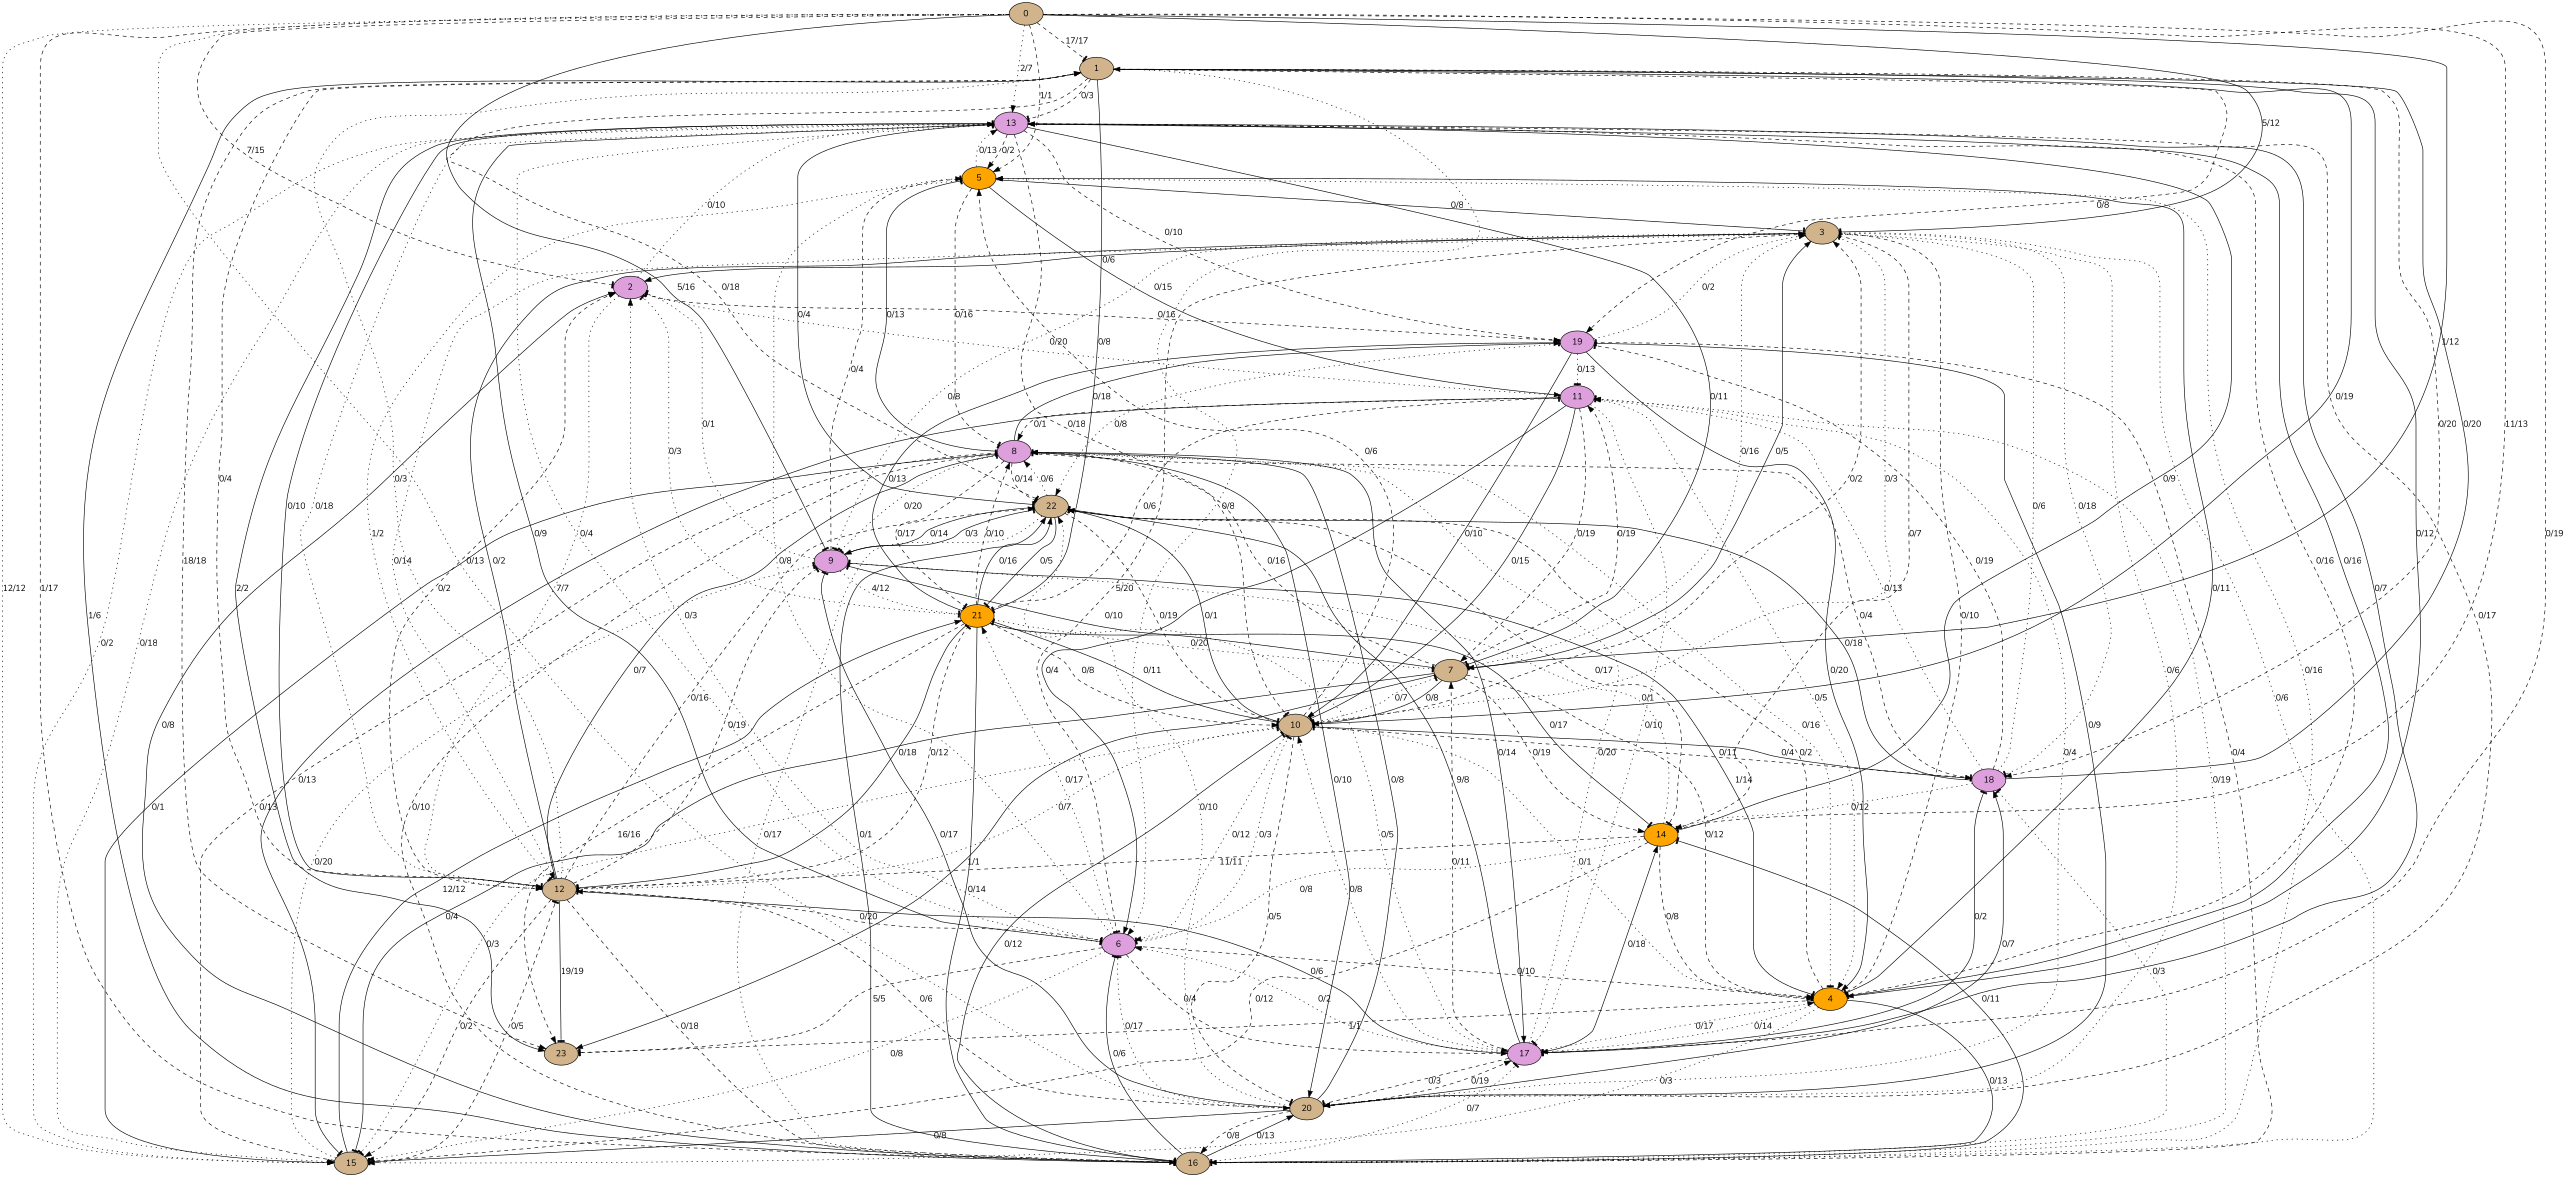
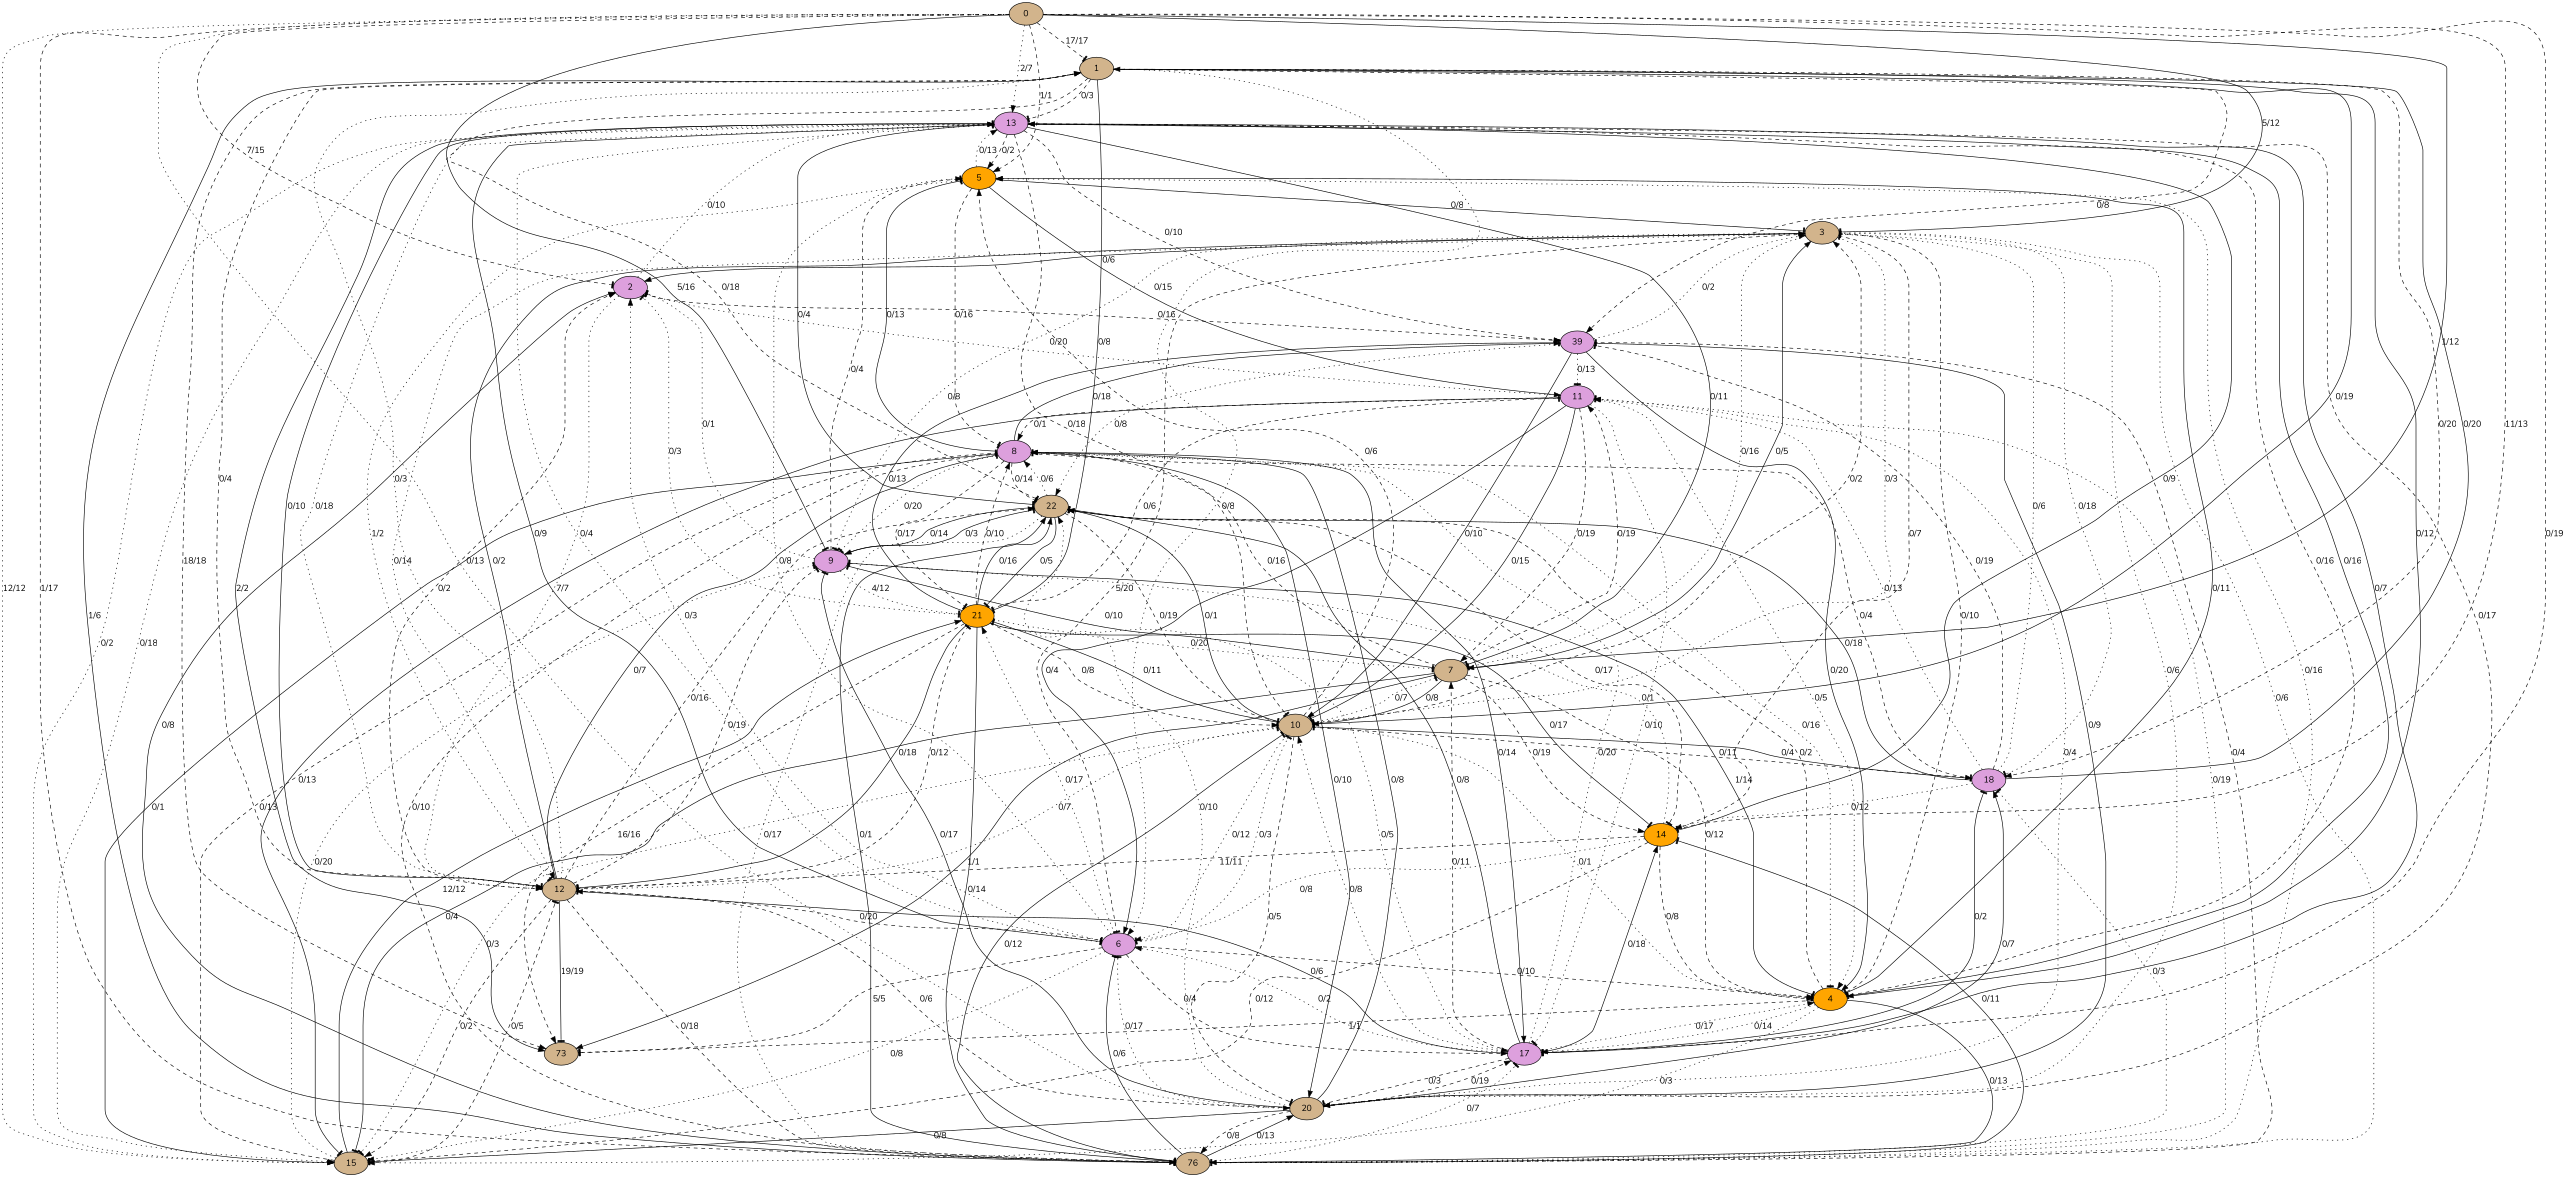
node "19": label "19" -> "39"
edge "17" -> "22": label "9/8" -> "0/8"
node "23": label "23" -> "73"
node "16": label "16" -> "76"
